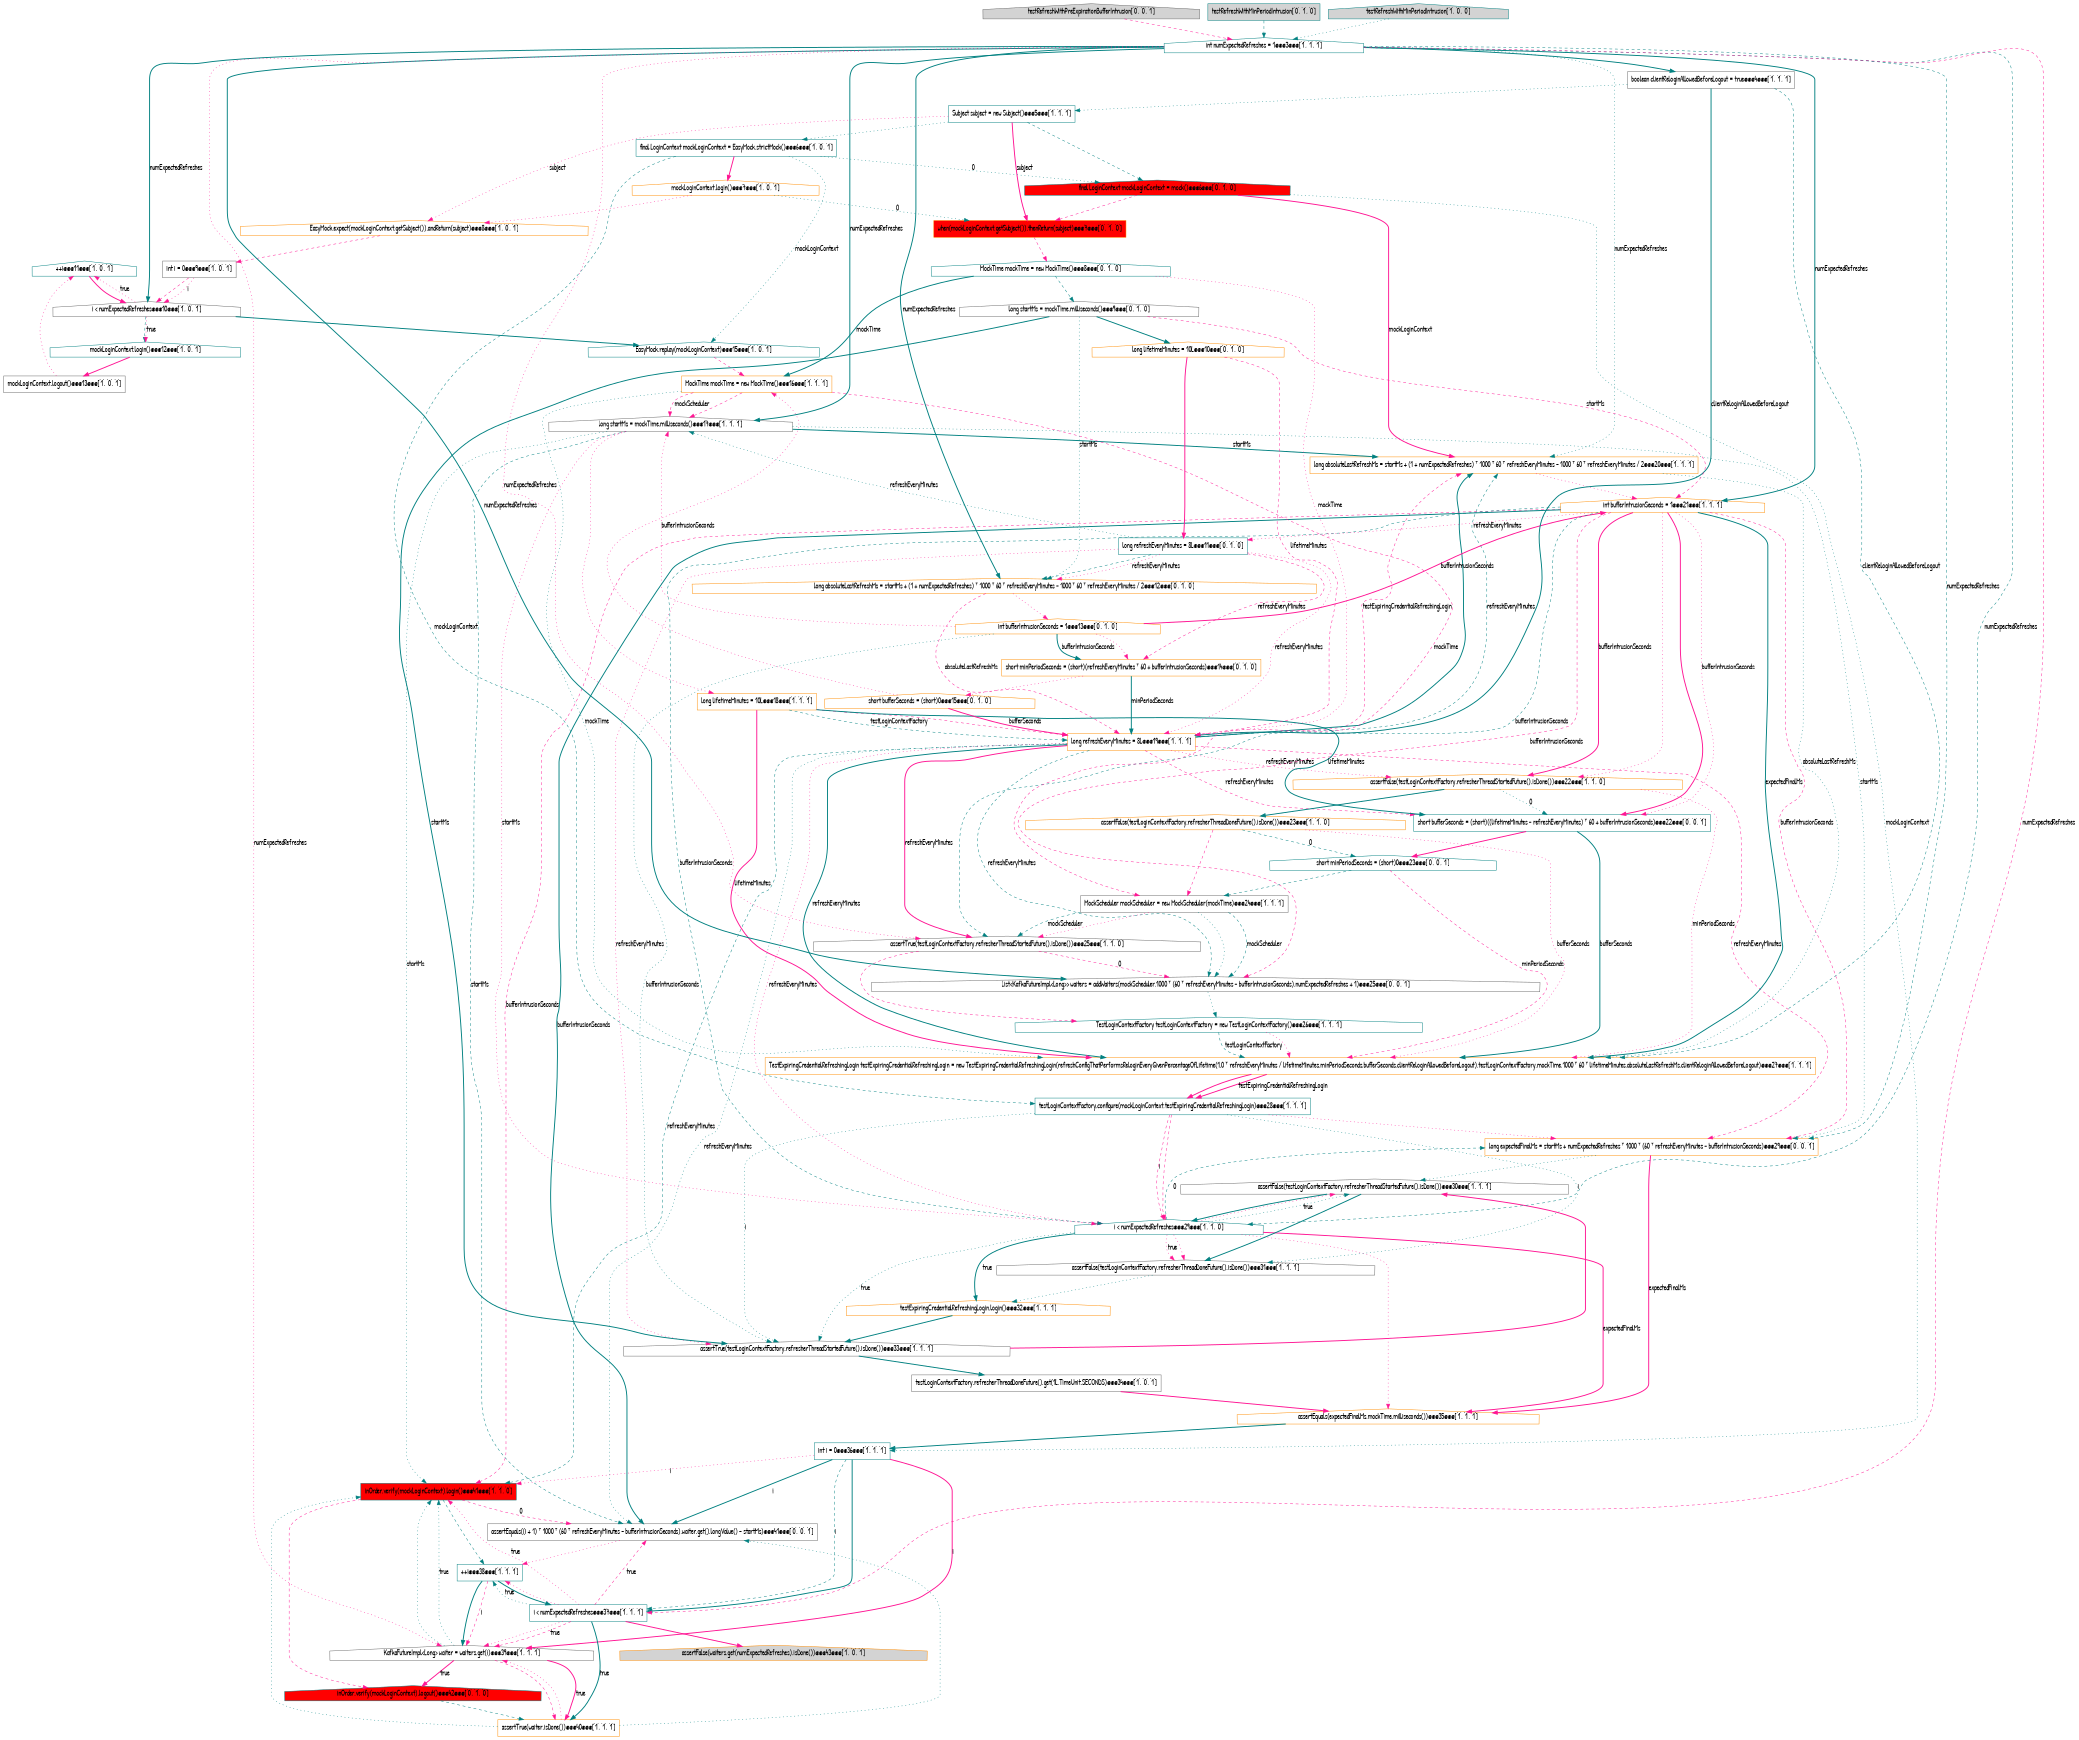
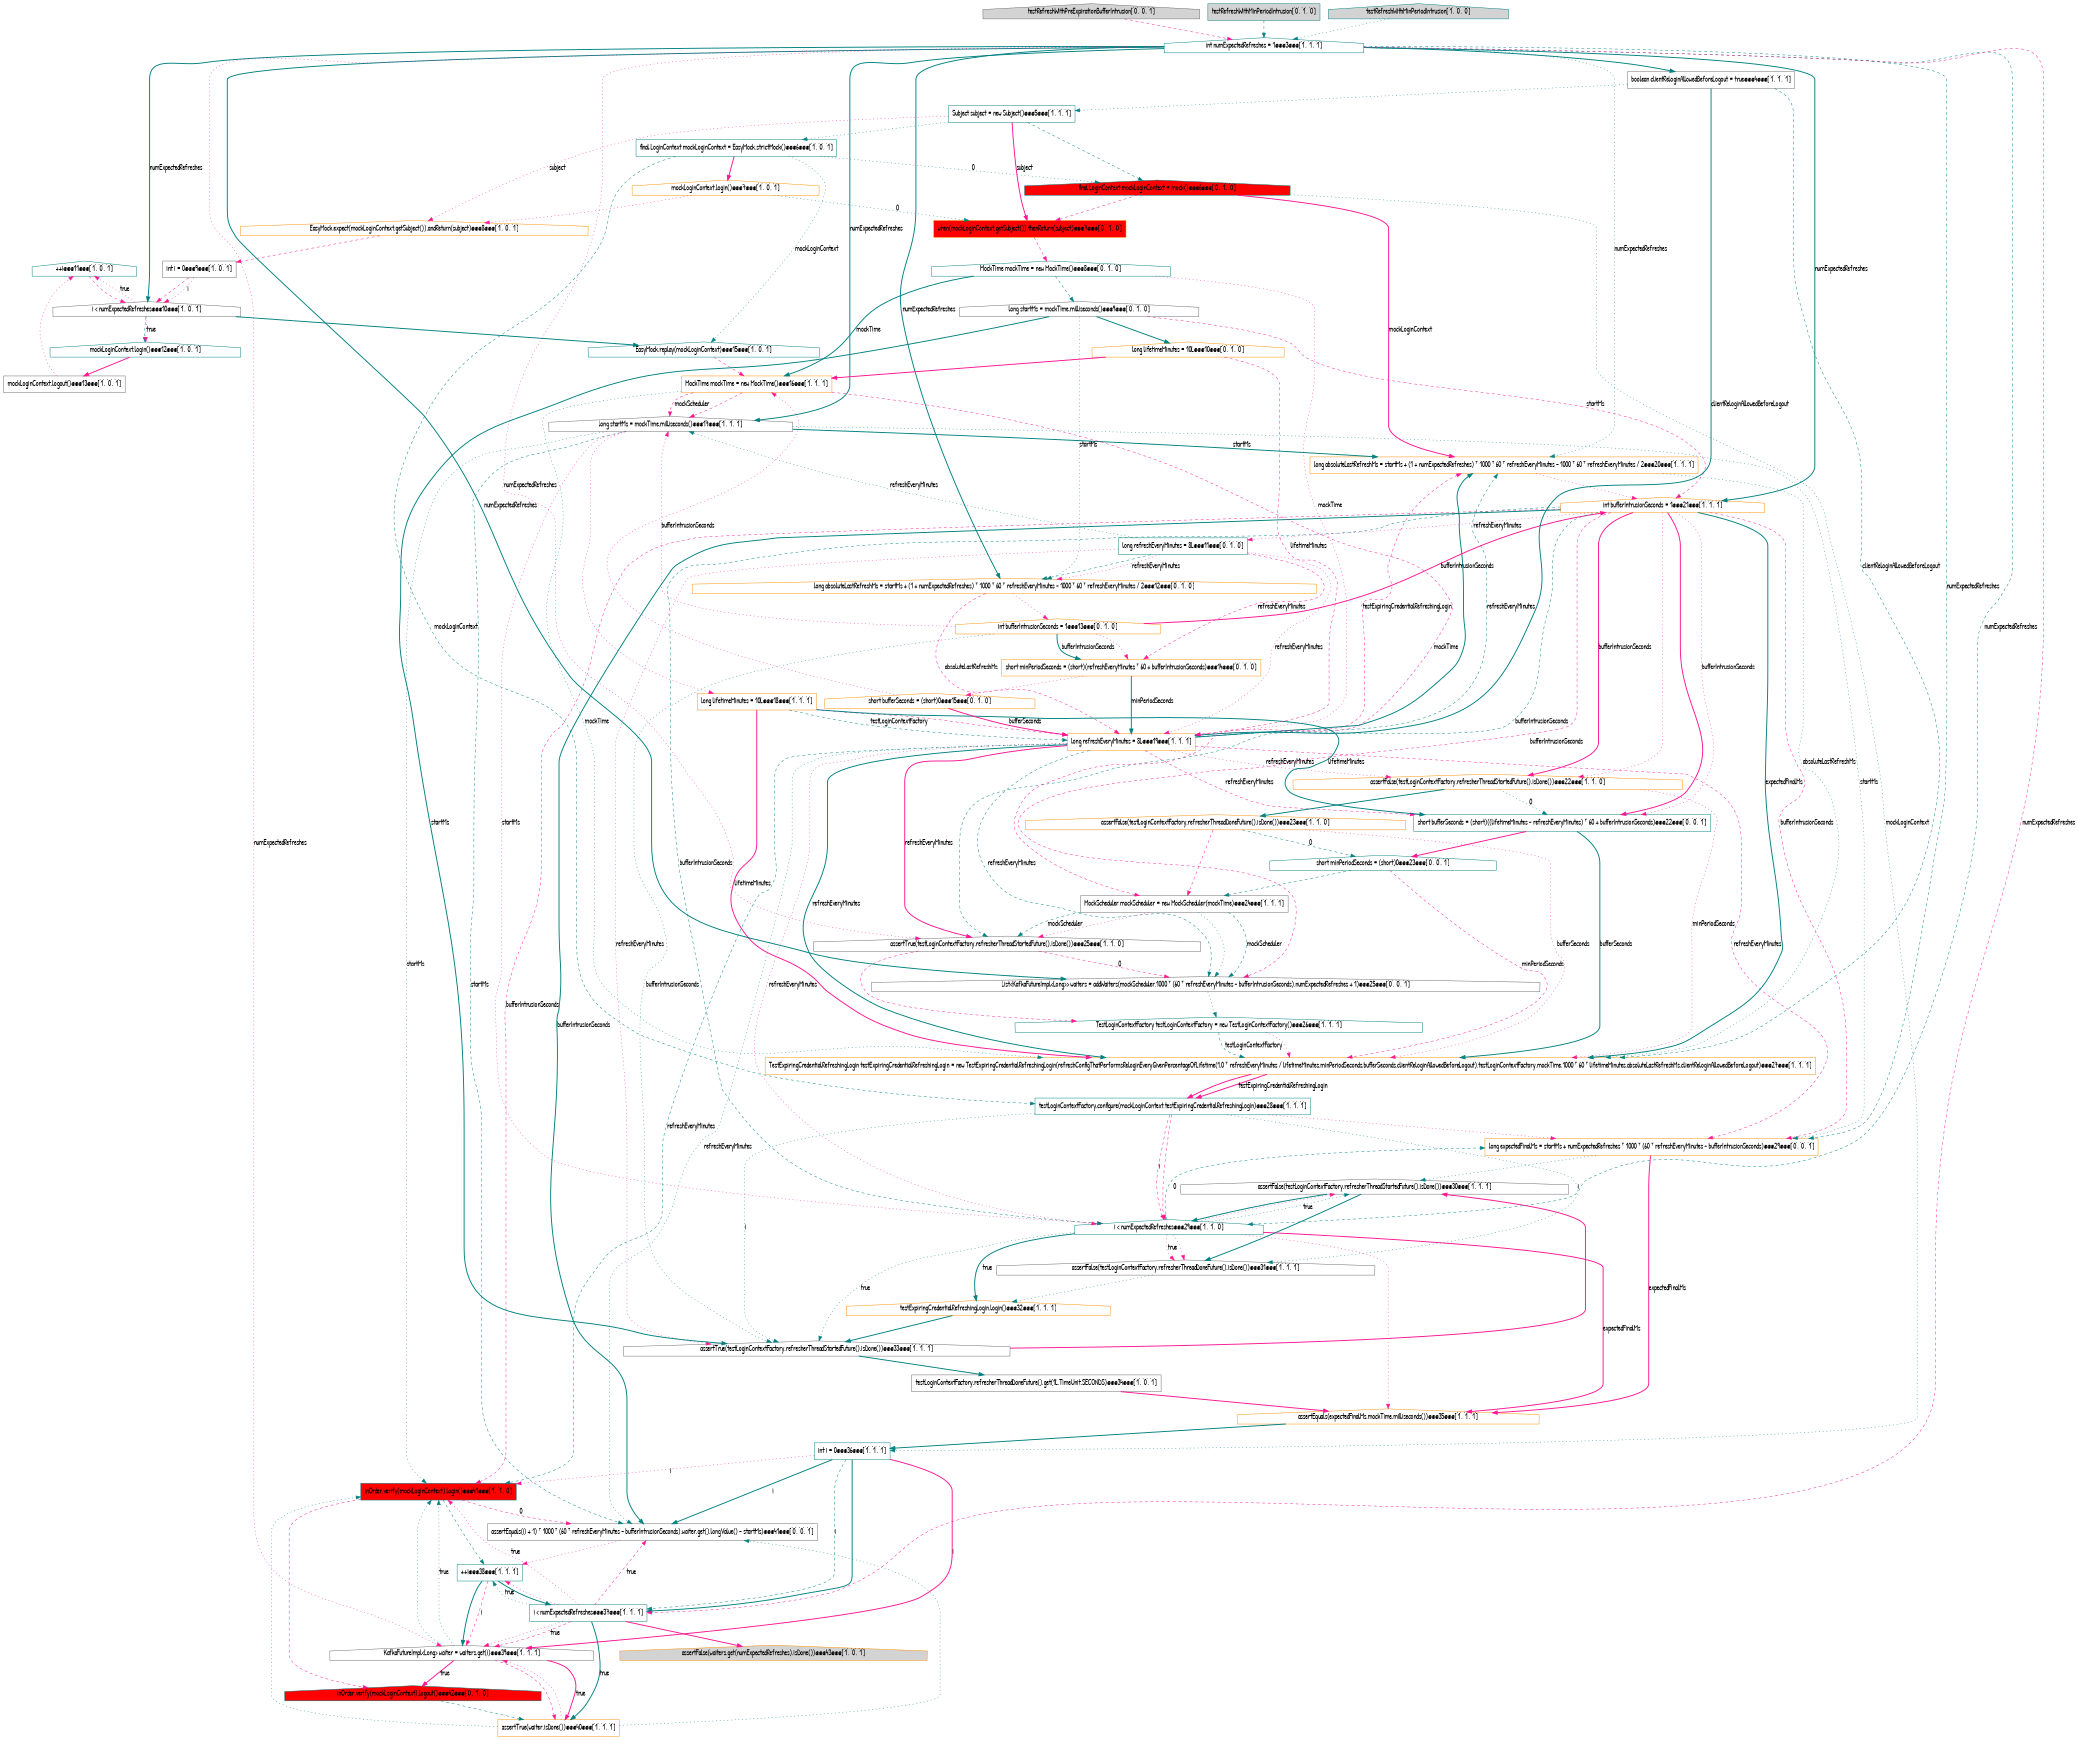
edge "++i@@@11@@@['1', '0', '1']" -> "i < numExpectedRefreshes@@@10@@@['1', '0', '1']": style bold -> dashed
edge "long lifetimeMinutes = 10L@@@10@@@['0', '1', '0']" -> "long refreshEveryMinutes = 8L@@@11@@@['0', '1', '0']": now "long lifetimeMinutes = 10L@@@10@@@['0', '1', '0']" -> "MockTime mockTime = new MockTime()@@@16@@@['1', '1', '1']"
